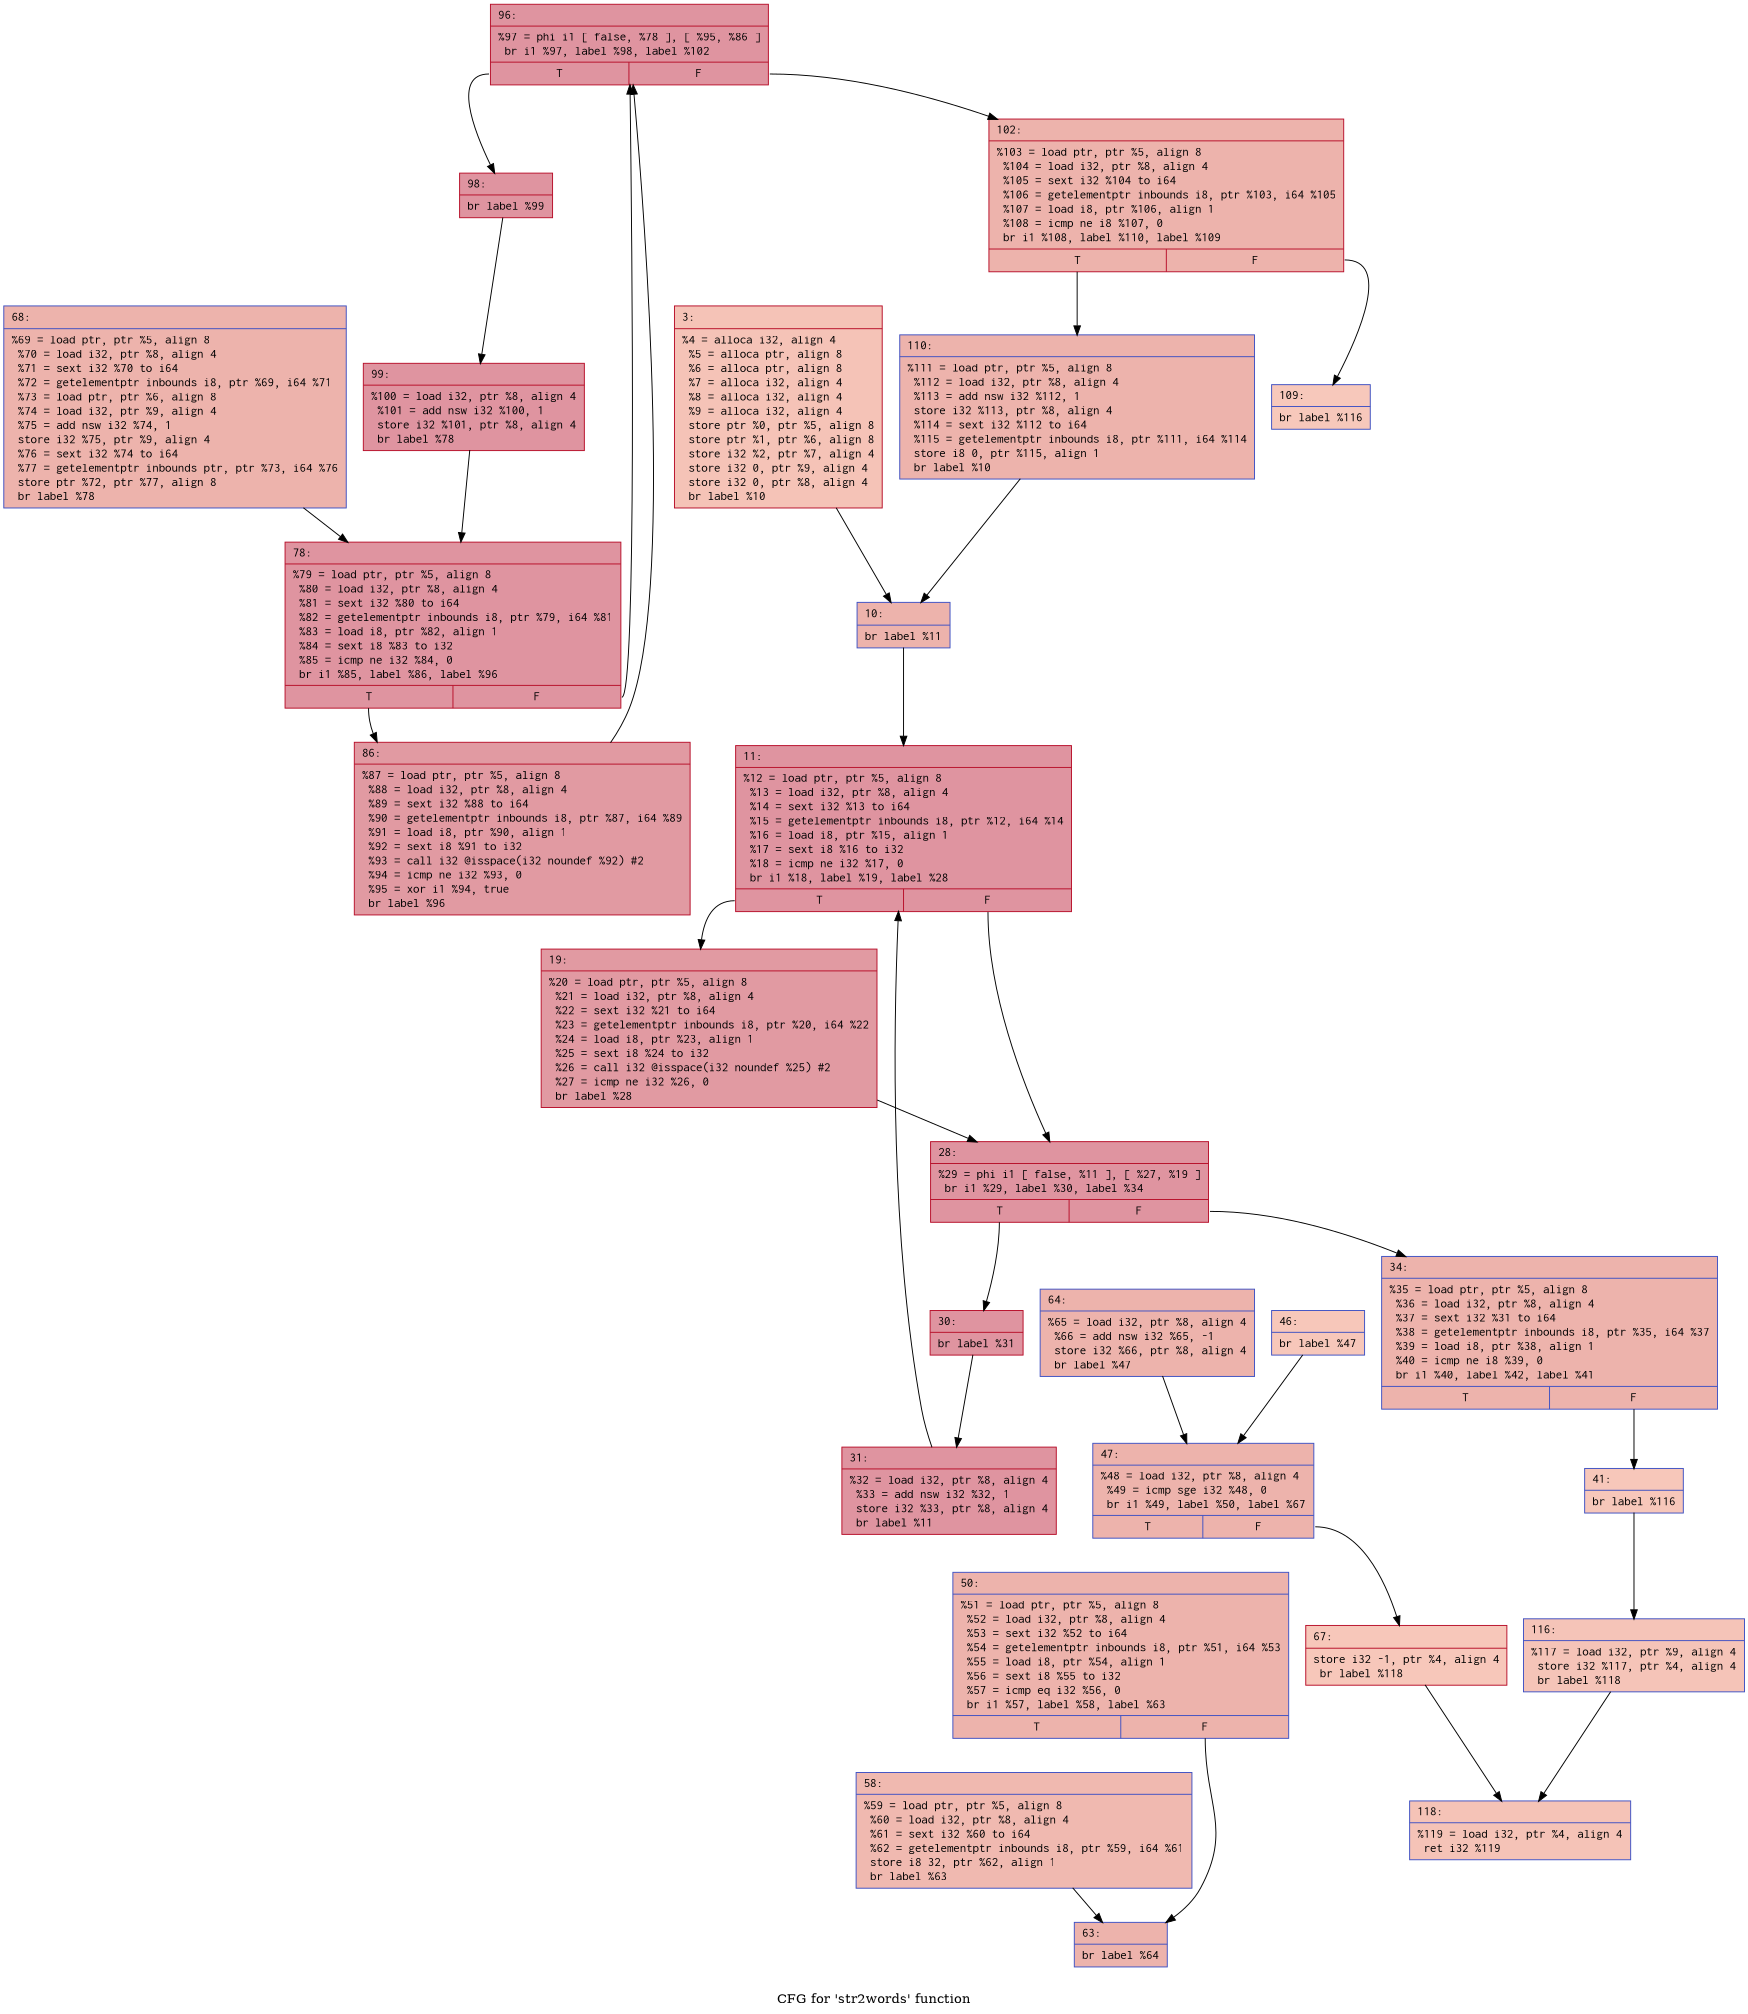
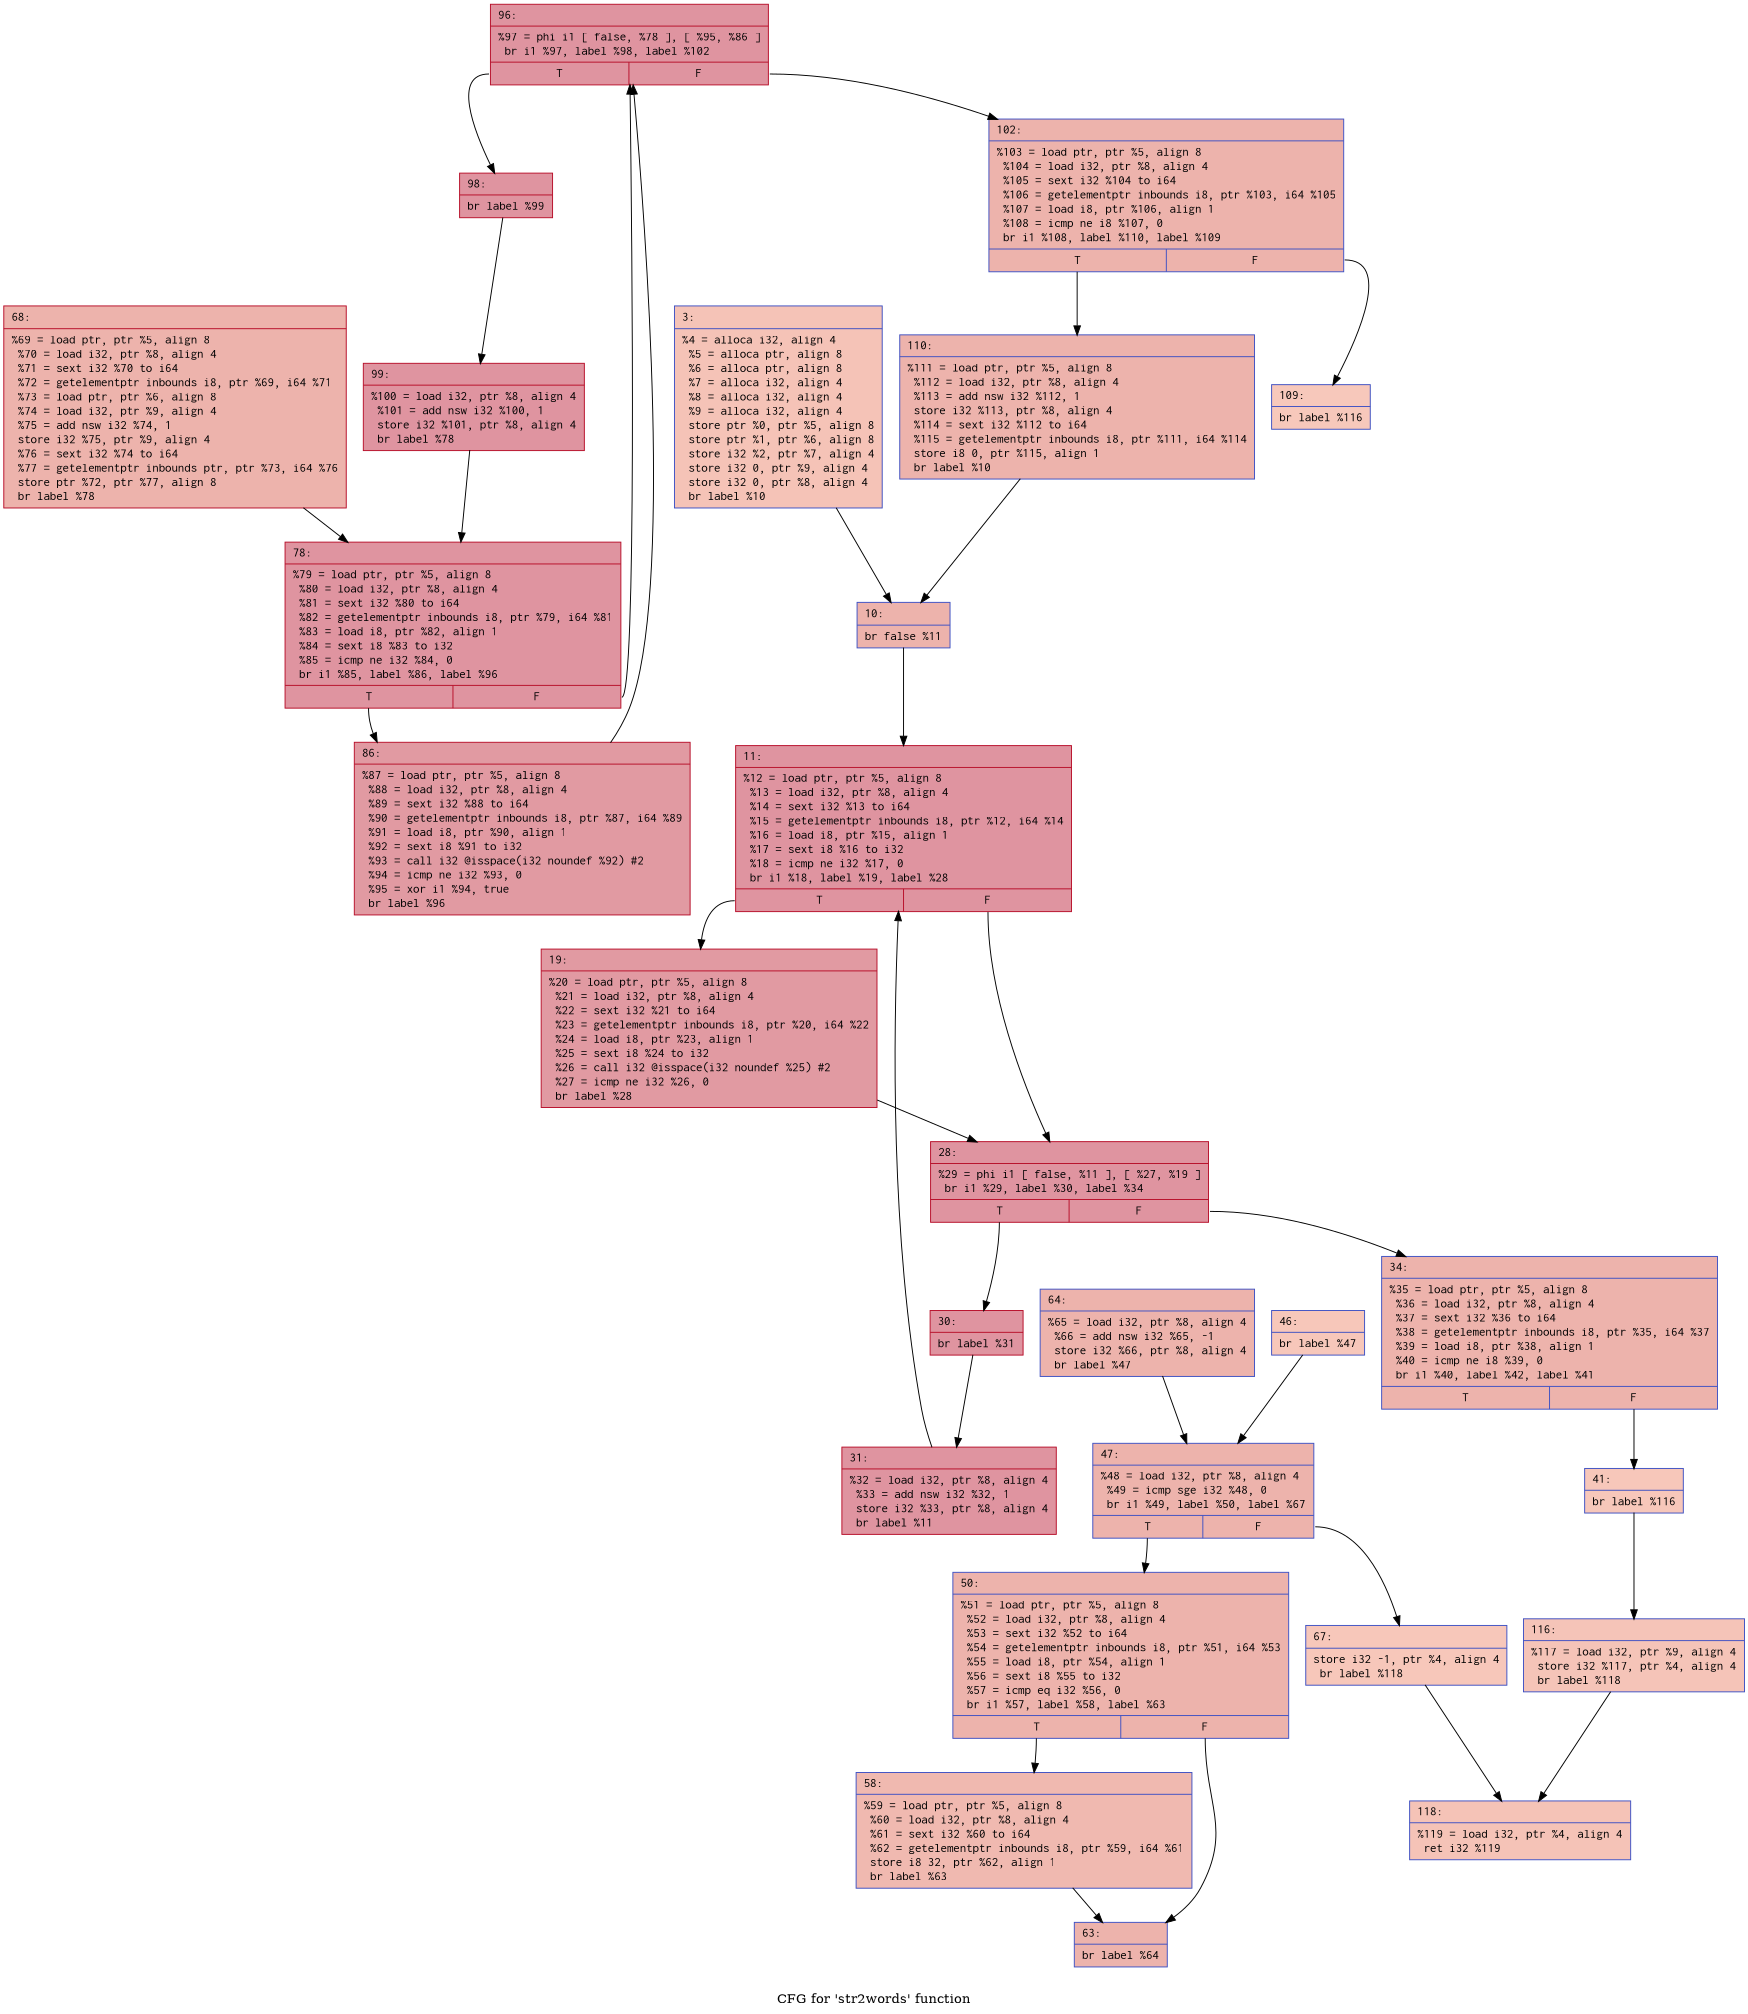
node "102:": color #b70d28ff -> #3d50c3ff
node "68:": color #3d50c3ff -> #b70d28ff
node "3:": color #b70d28ff -> #3d50c3ff
node "10:": text "br label %11" -> "br false %11"
node "34:": text "%37 = sext i32 %31 to i64" -> "%37 = sext i32 %36 to i64"
edge "47:" -> "50:": added
node "67:": color #b70d28ff -> #3d50c3ff
edge "50:" -> "58:": added
